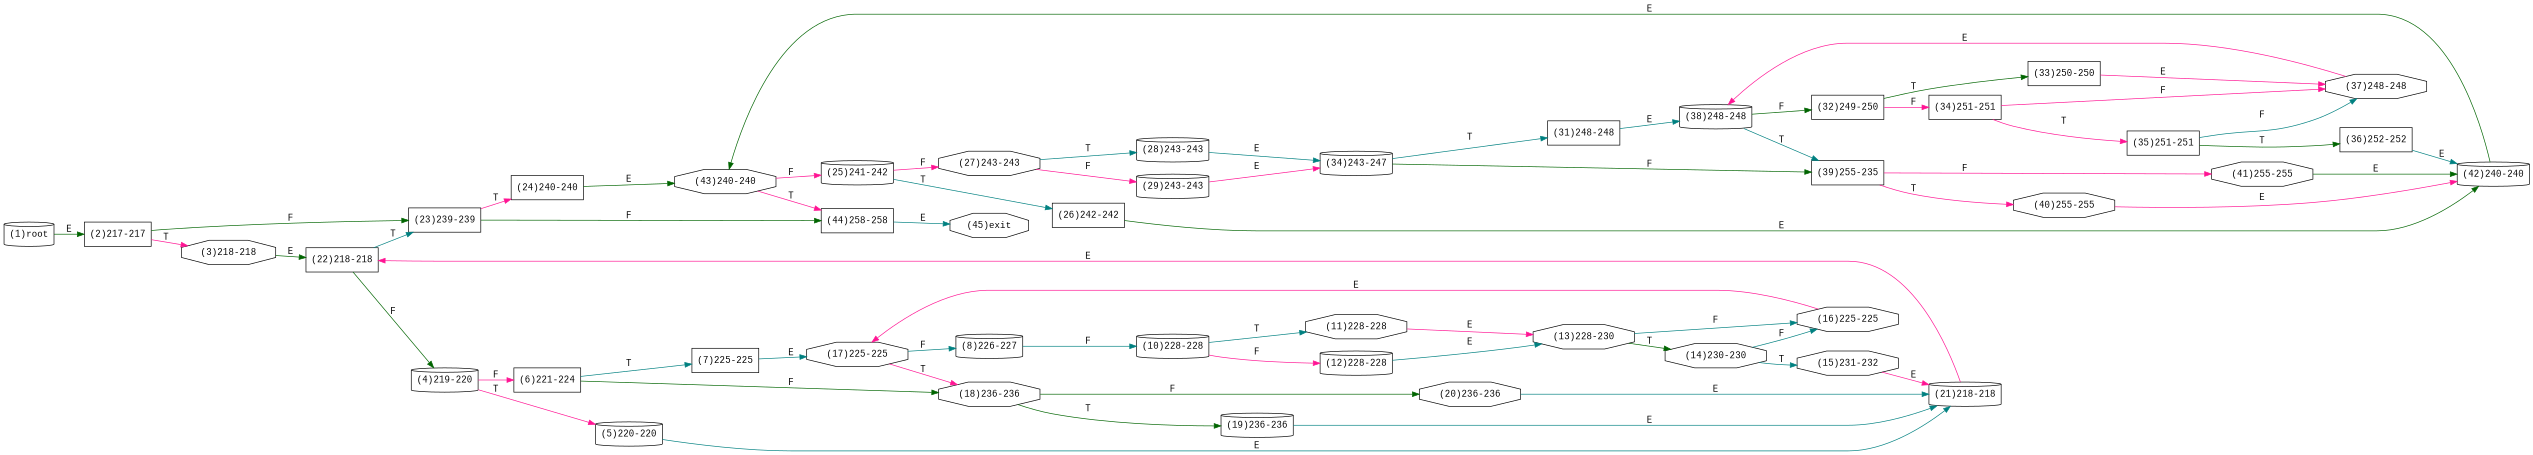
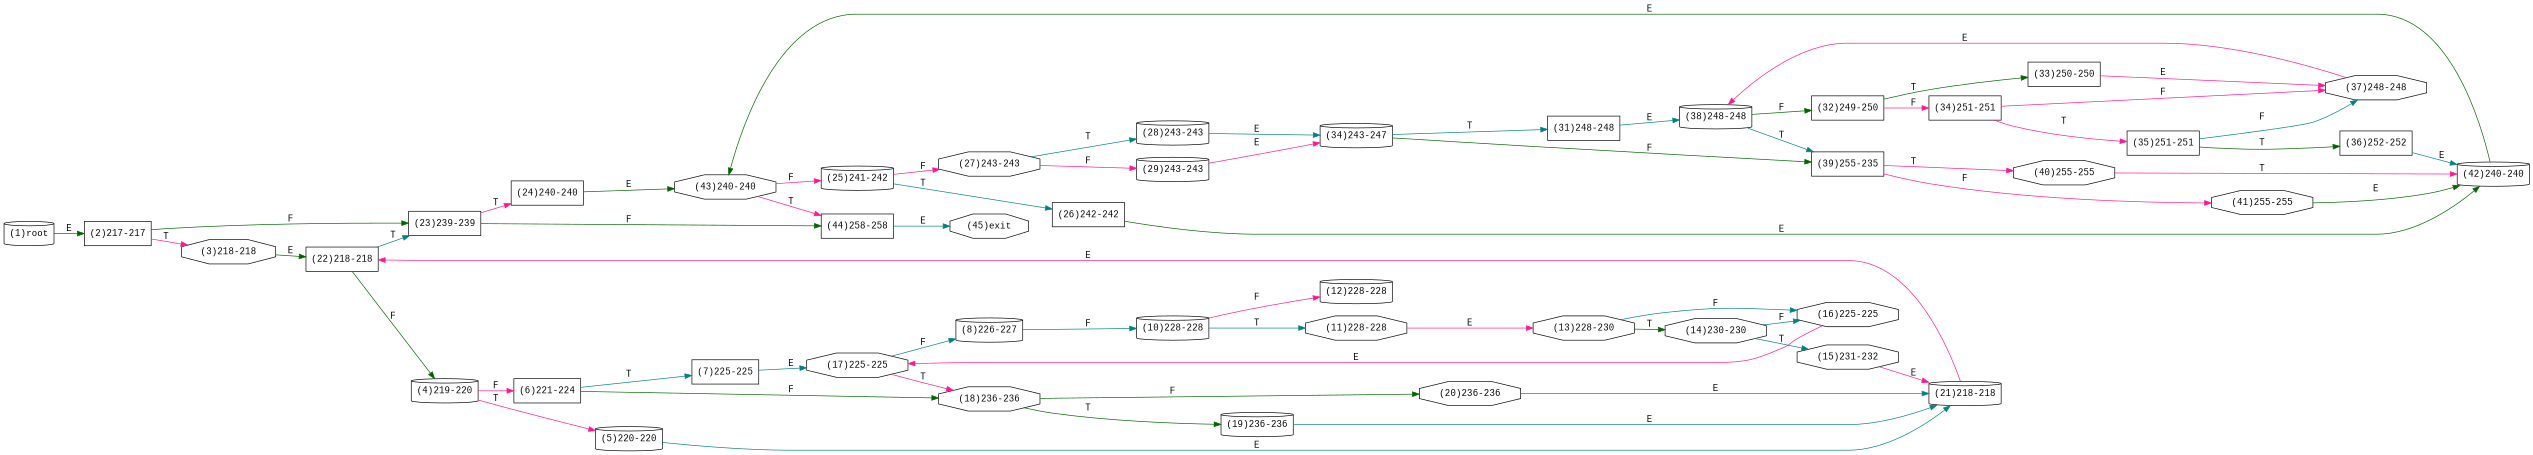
edge "(40)255-255" -> "(42)240-240": label "E" -> "T"
edge "(12)228-228" -> "(13)228-230": removed, label "E"
